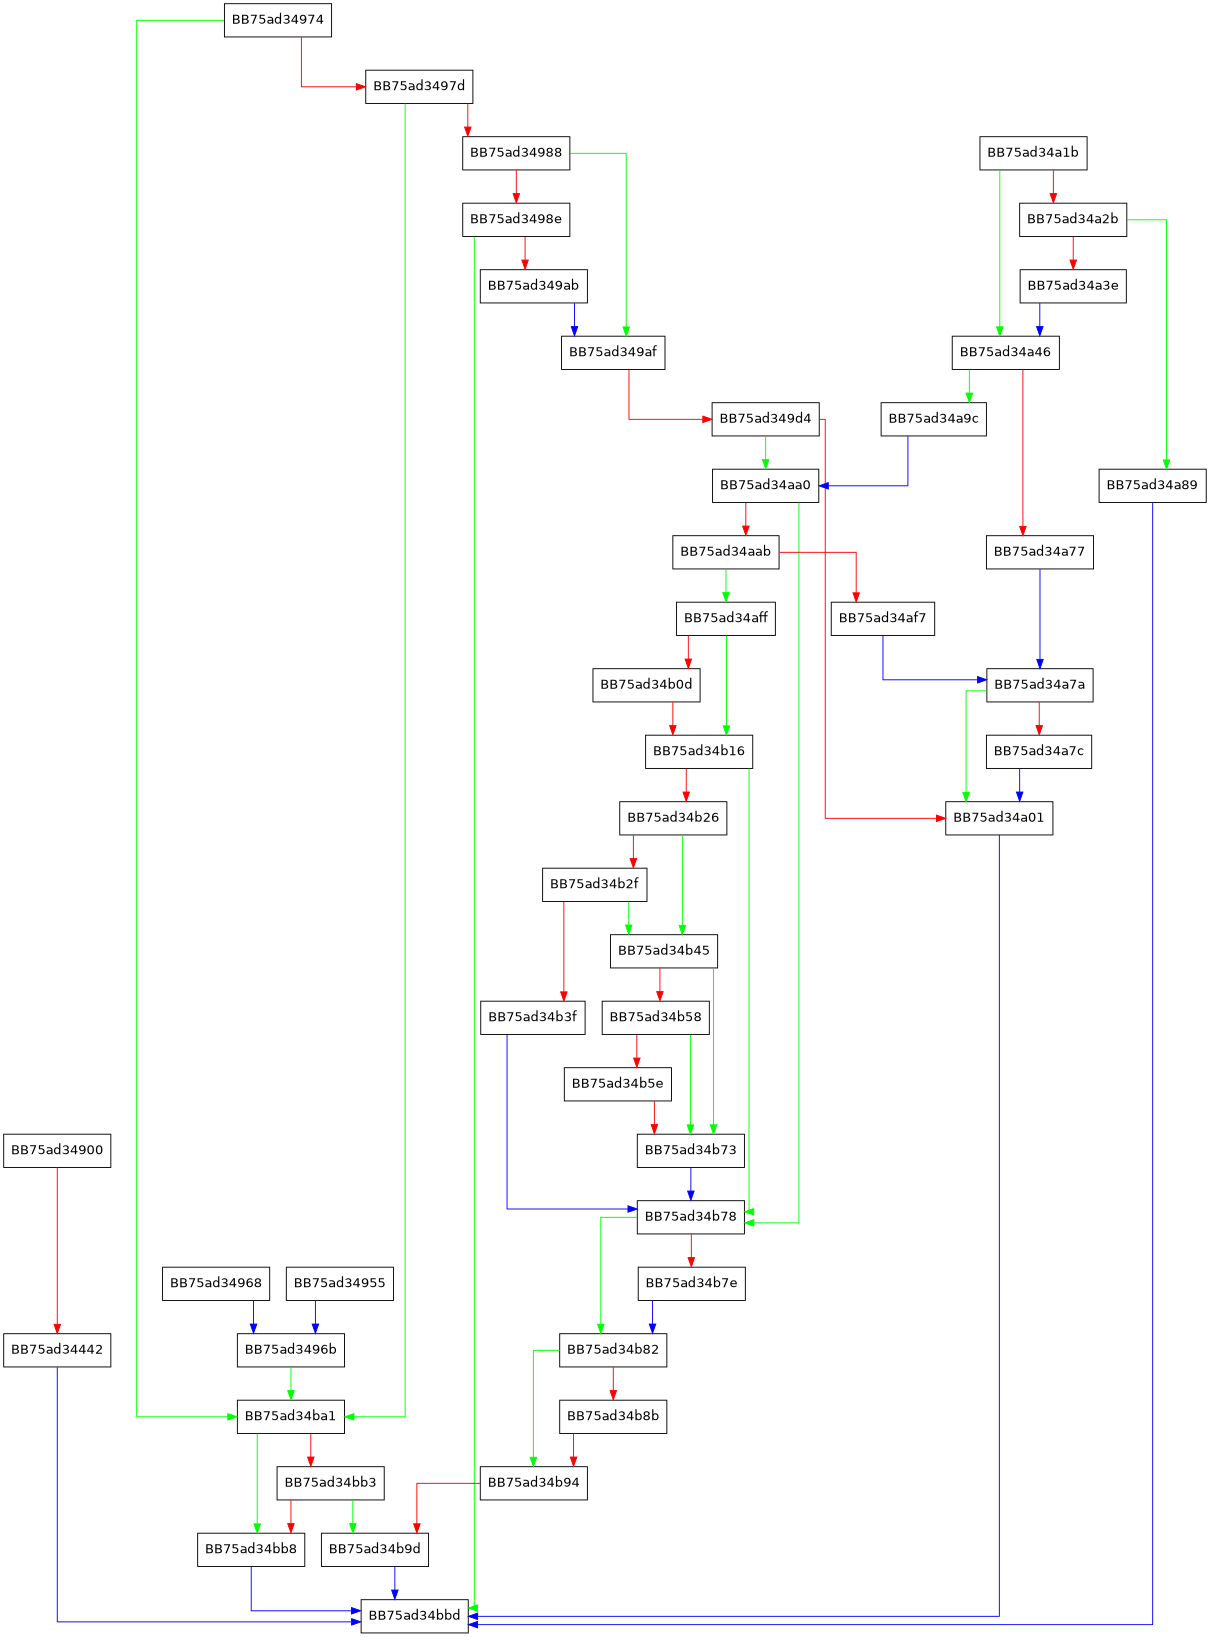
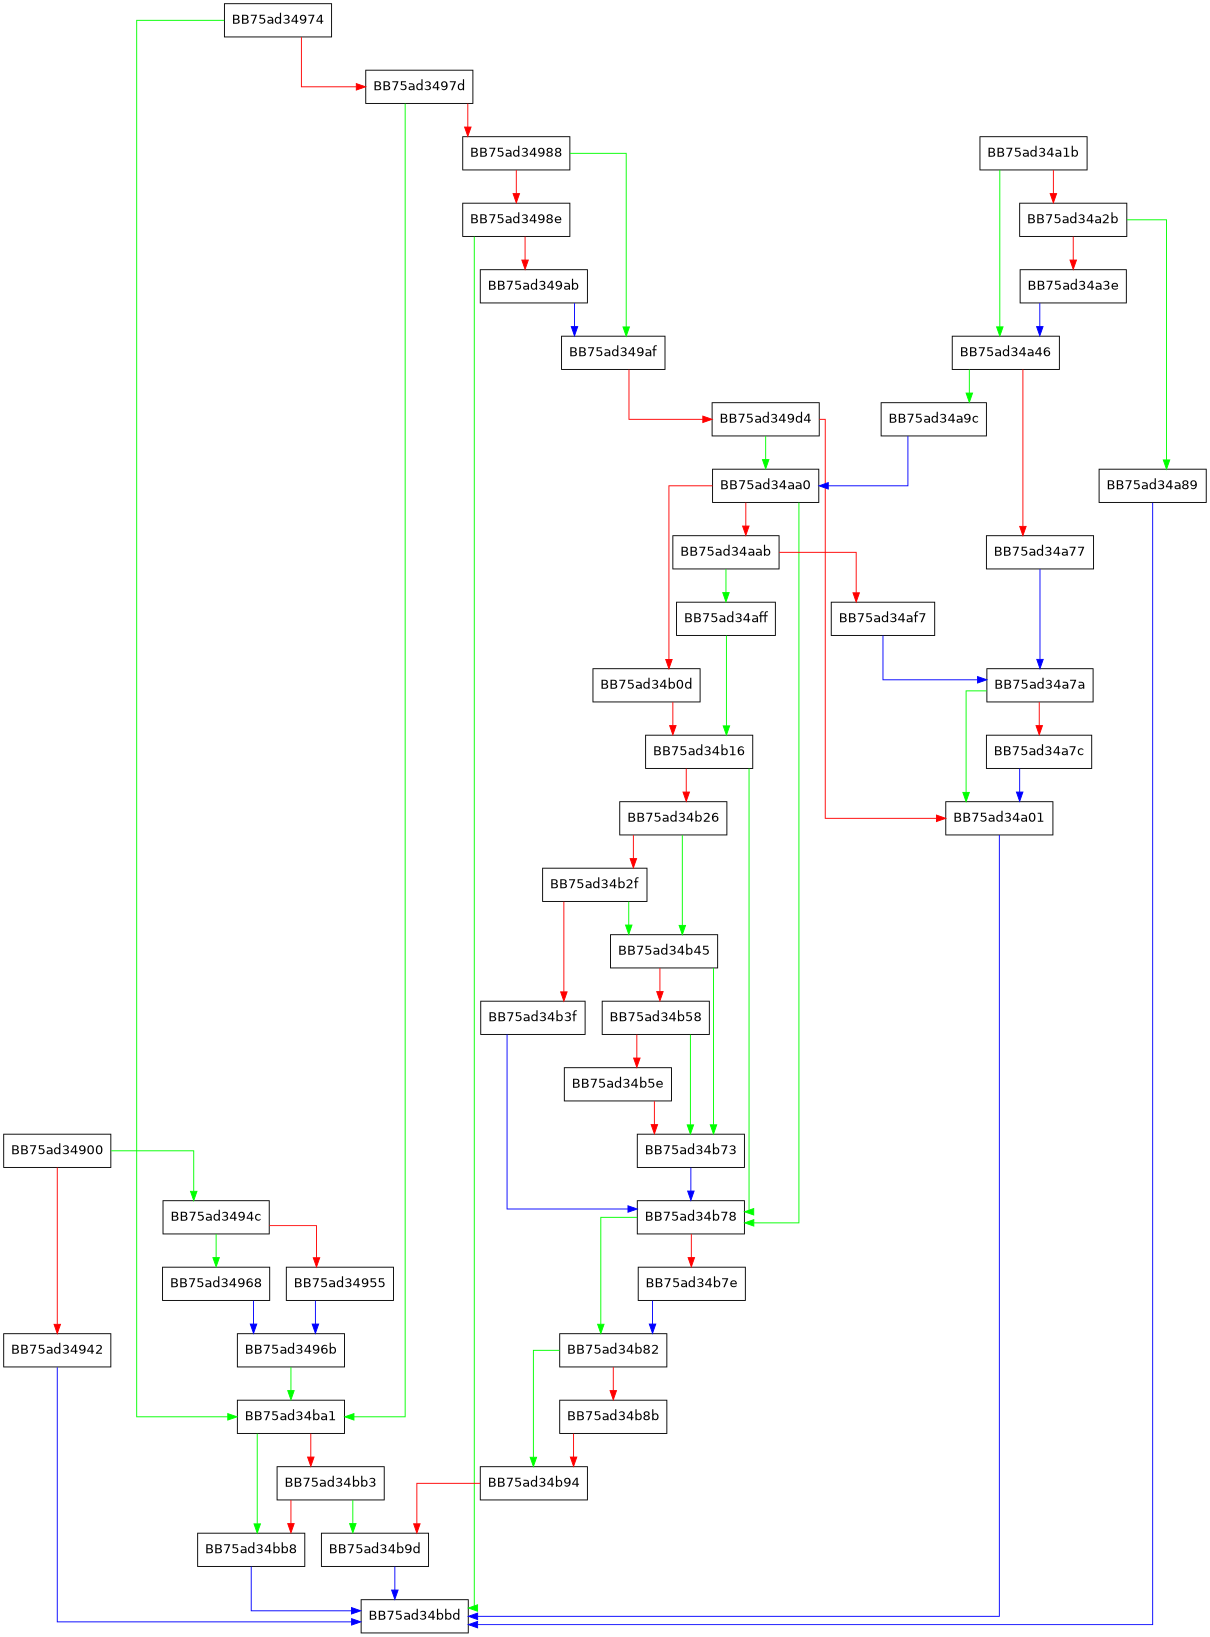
edge "BB75ad34aff" -> "BB75ad34b0d": now "BB75ad34aa0" -> "BB75ad34b0d"
node "BB75ad3494c": added
node "BB75ad34442": label "BB75ad34442" -> "BB75ad34942"
